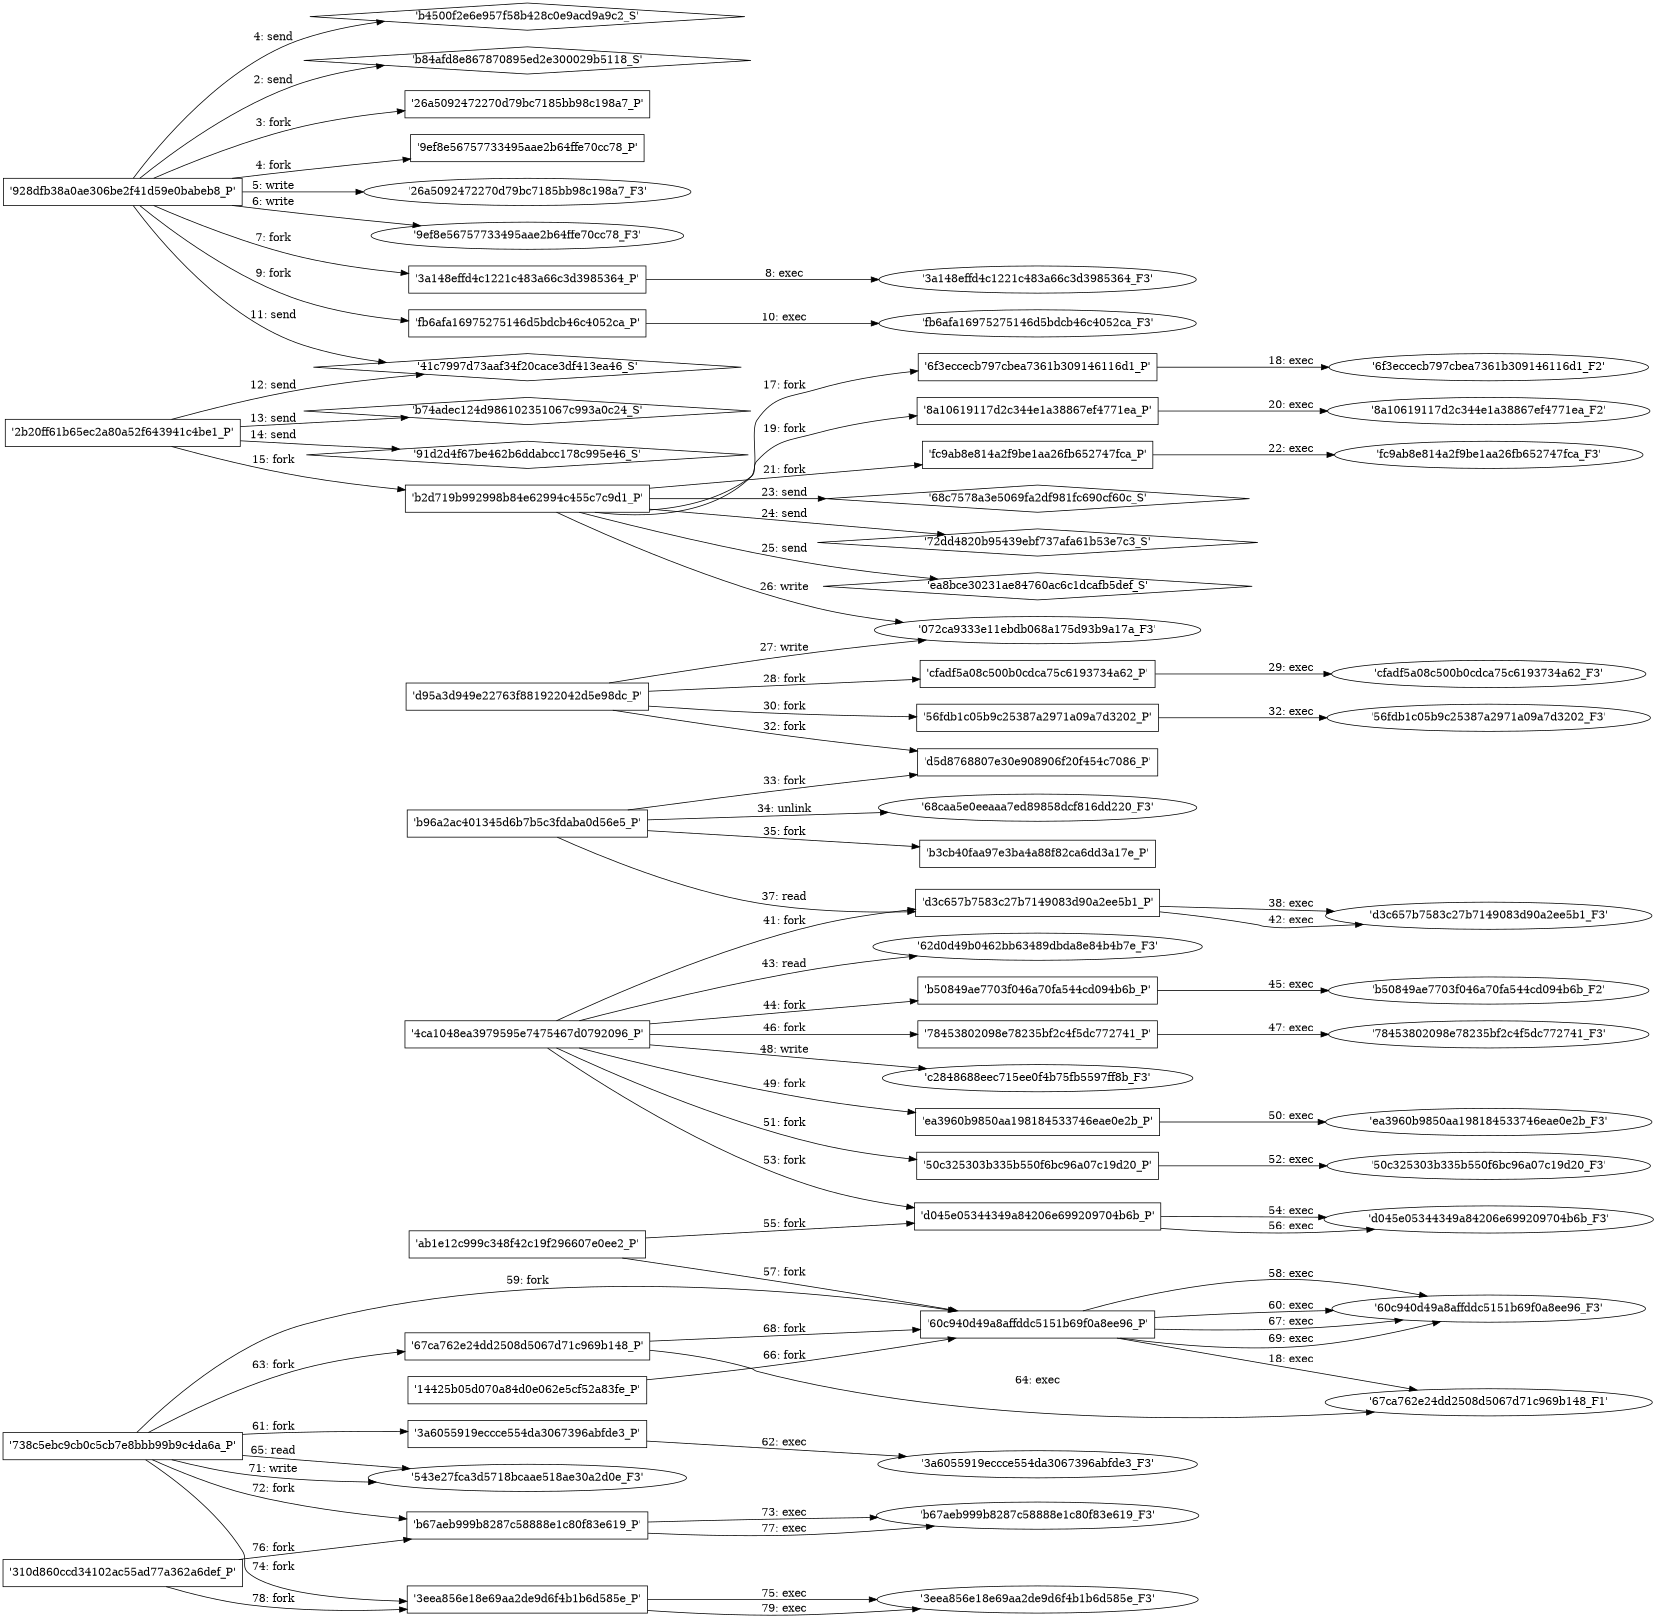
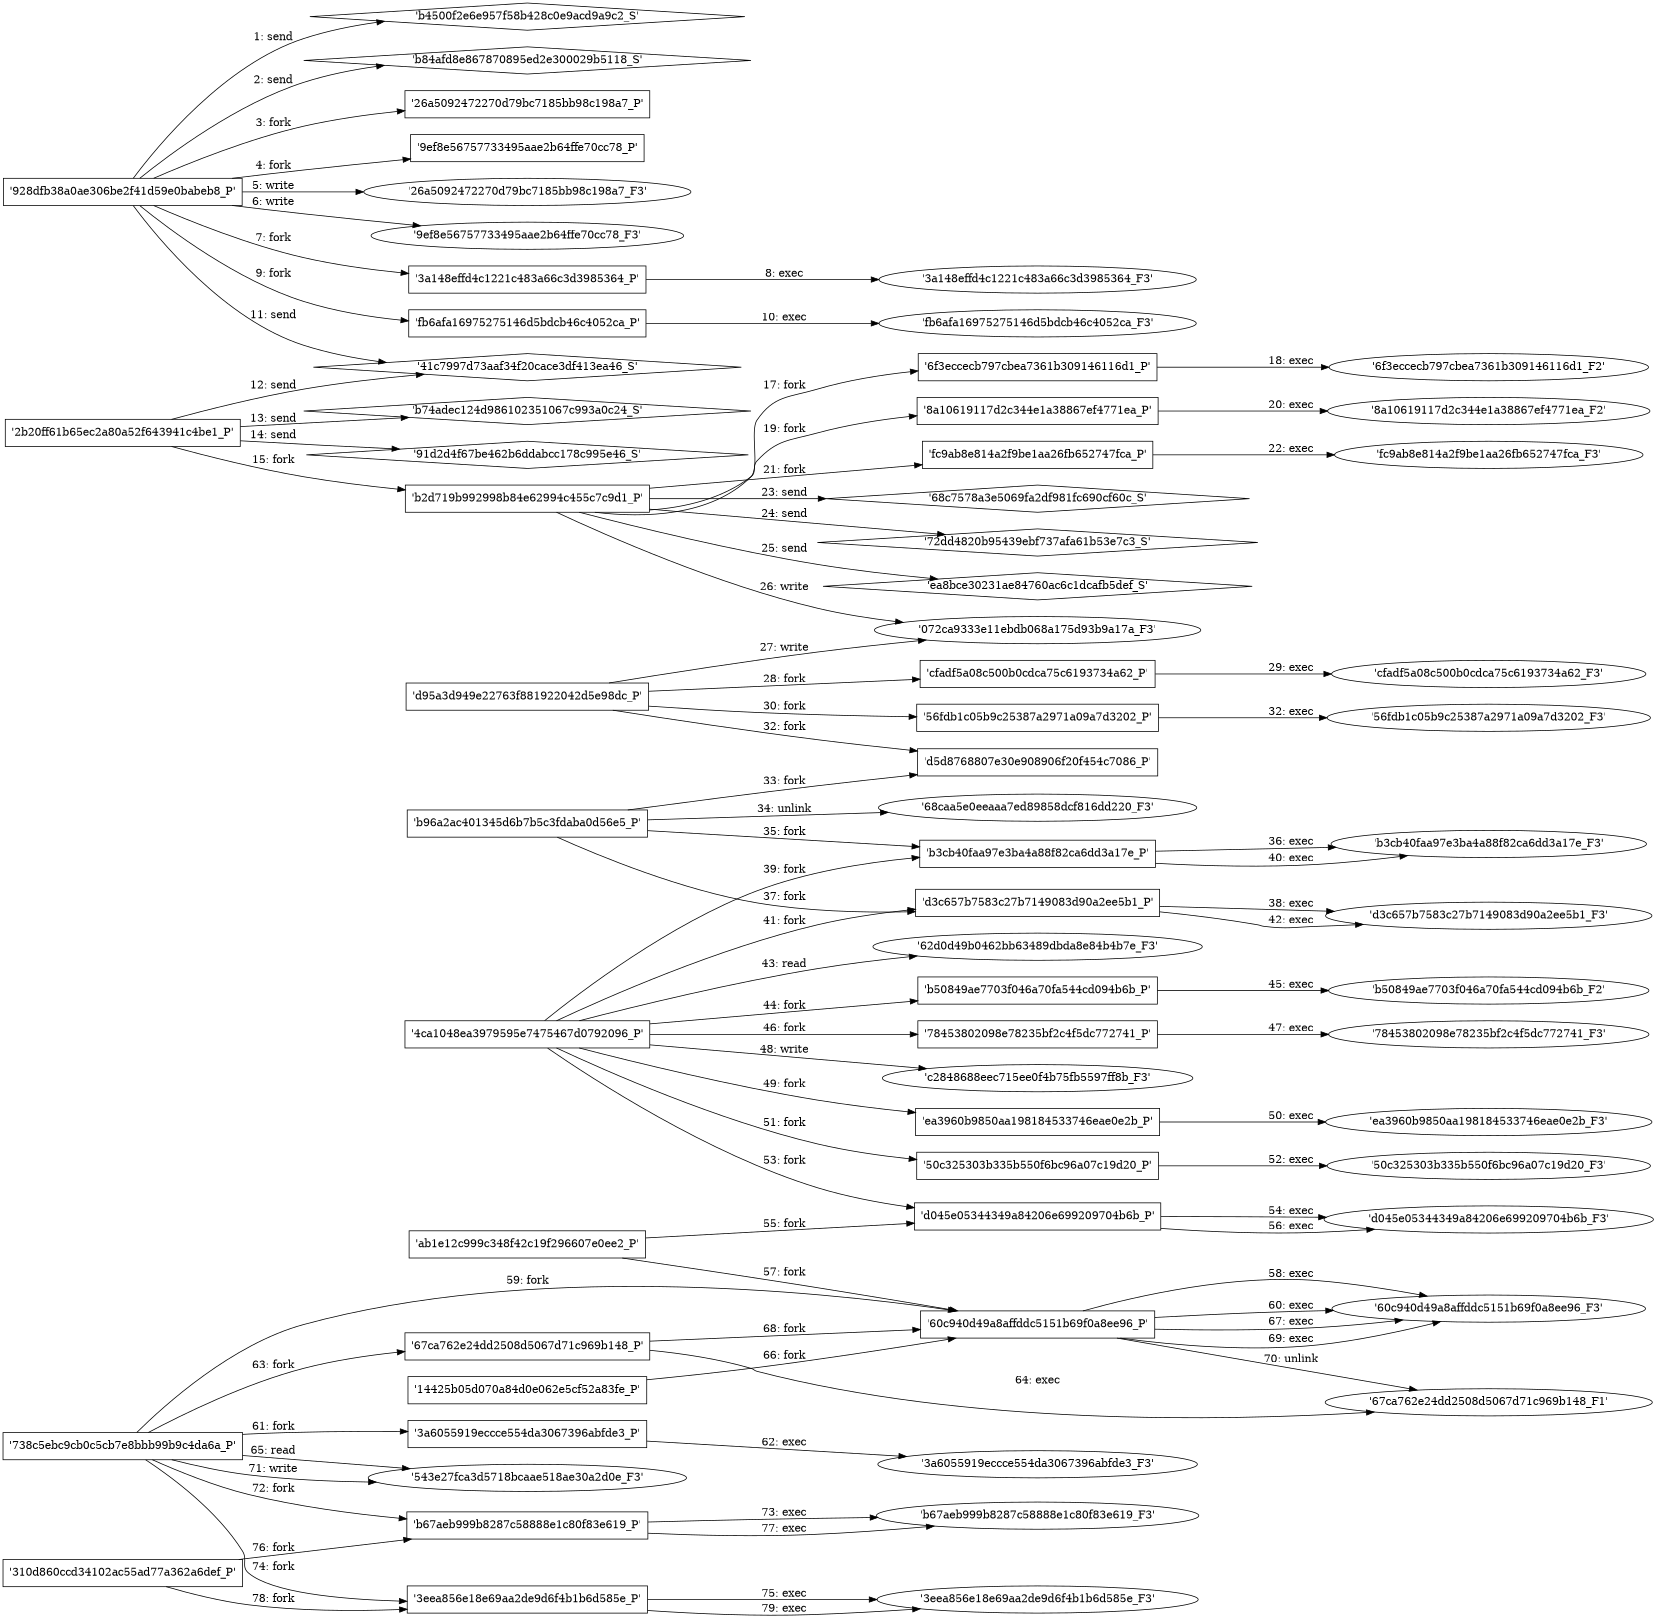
edge "'928dfb38a0ae306be2f41d59e0babeb8_P'" -> "'b4500f2e6e957f58b428c0e9acd9a9c2_S'": label "4: send" -> "1: send"
node "'b3cb40faa97e3ba4a88f82ca6dd3a17e_F3'": added
edge "'b96a2ac401345d6b7b5c3fdaba0d56e5_P'" -> "'d3c657b7583c27b7149083d90a2ee5b1_P'": label "37: read" -> "37: fork"
edge "'4ca1048ea3979595e7475467d0792096_P'" -> "'b3cb40faa97e3ba4a88f82ca6dd3a17e_P'": added, label "39: fork"
edge "'60c940d49a8affddc5151b69f0a8ee96_P'" -> "'67ca762e24dd2508d5067d71c969b148_F1'": label "18: exec" -> "70: unlink"
